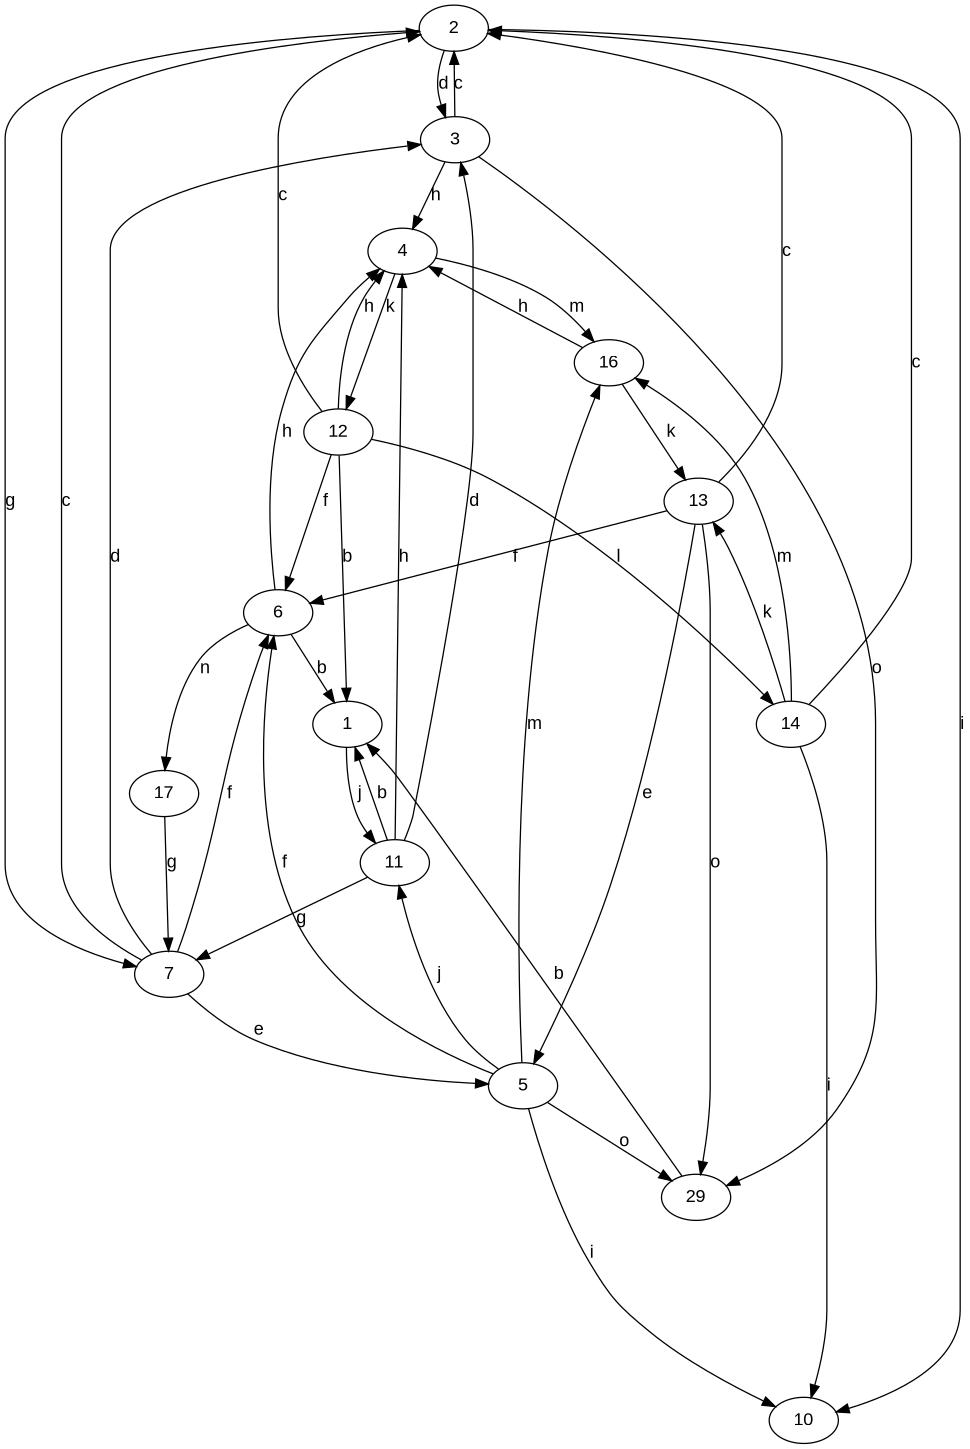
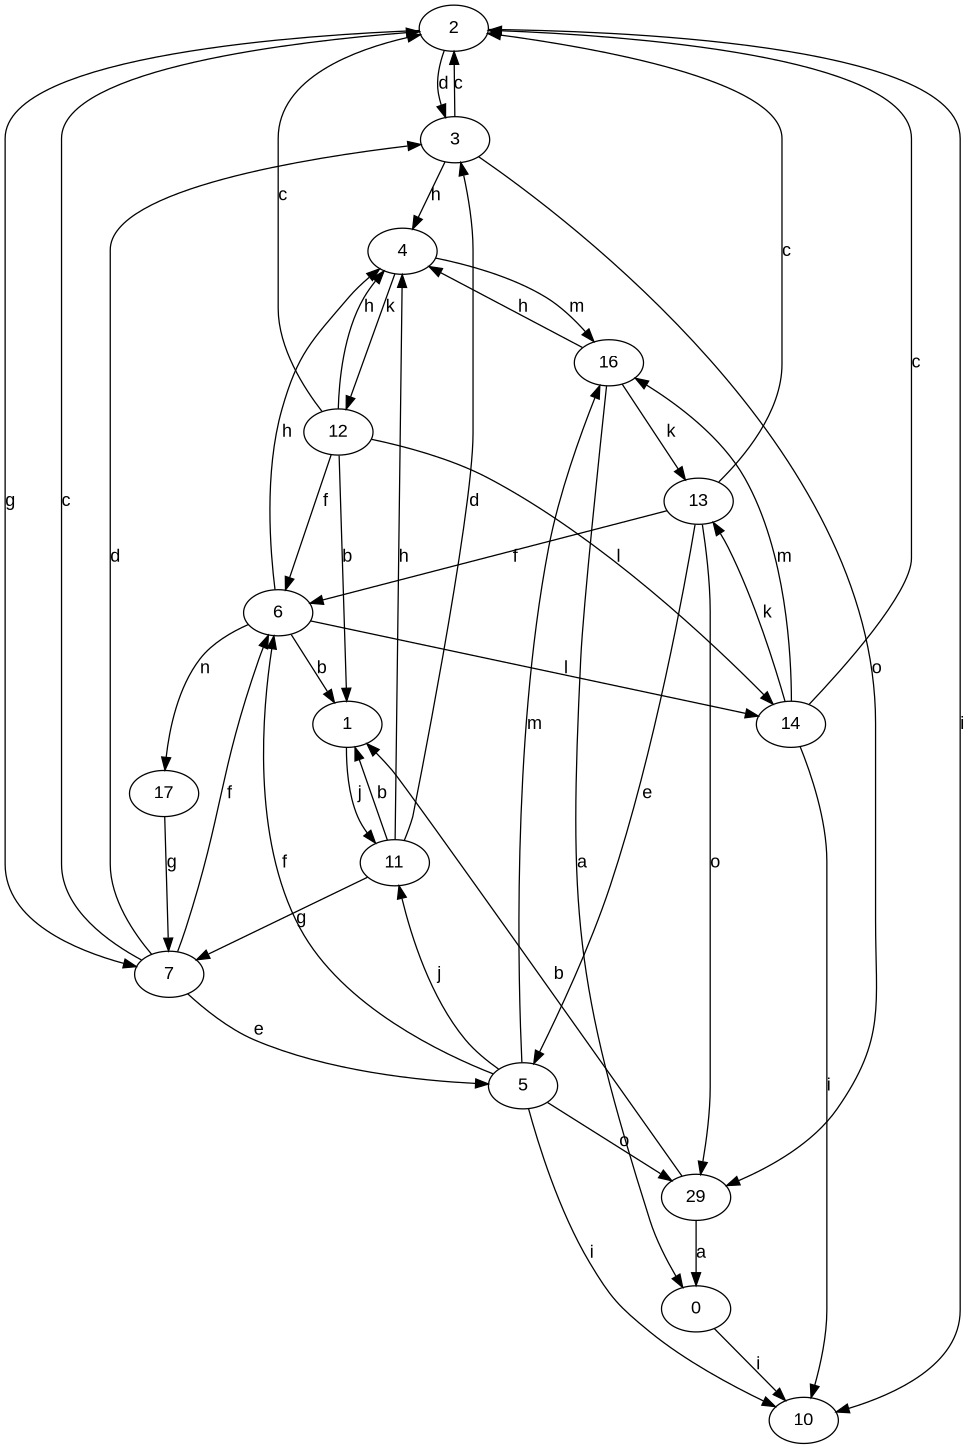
edge "6" -> "14": added, label "l"
node "0": added
